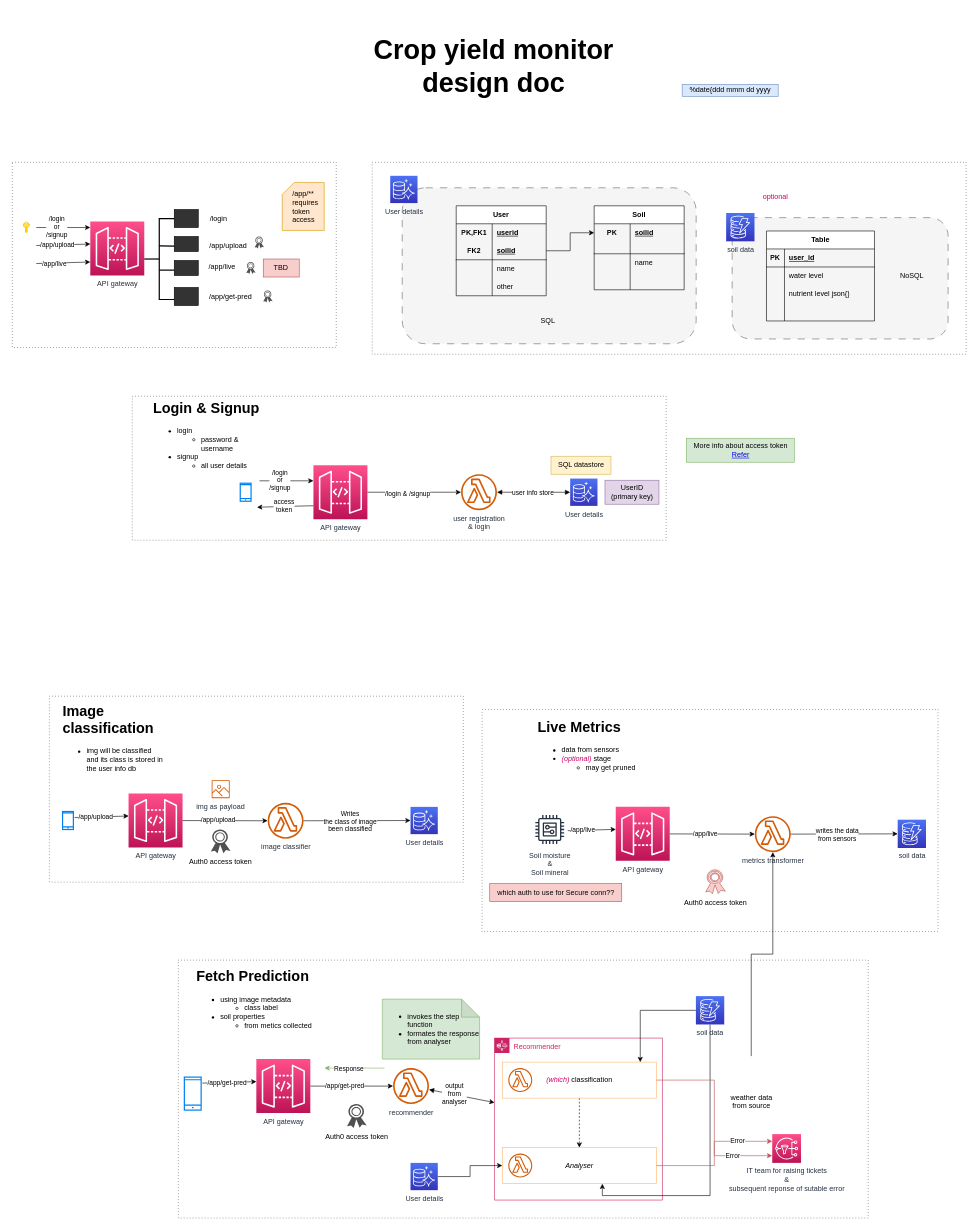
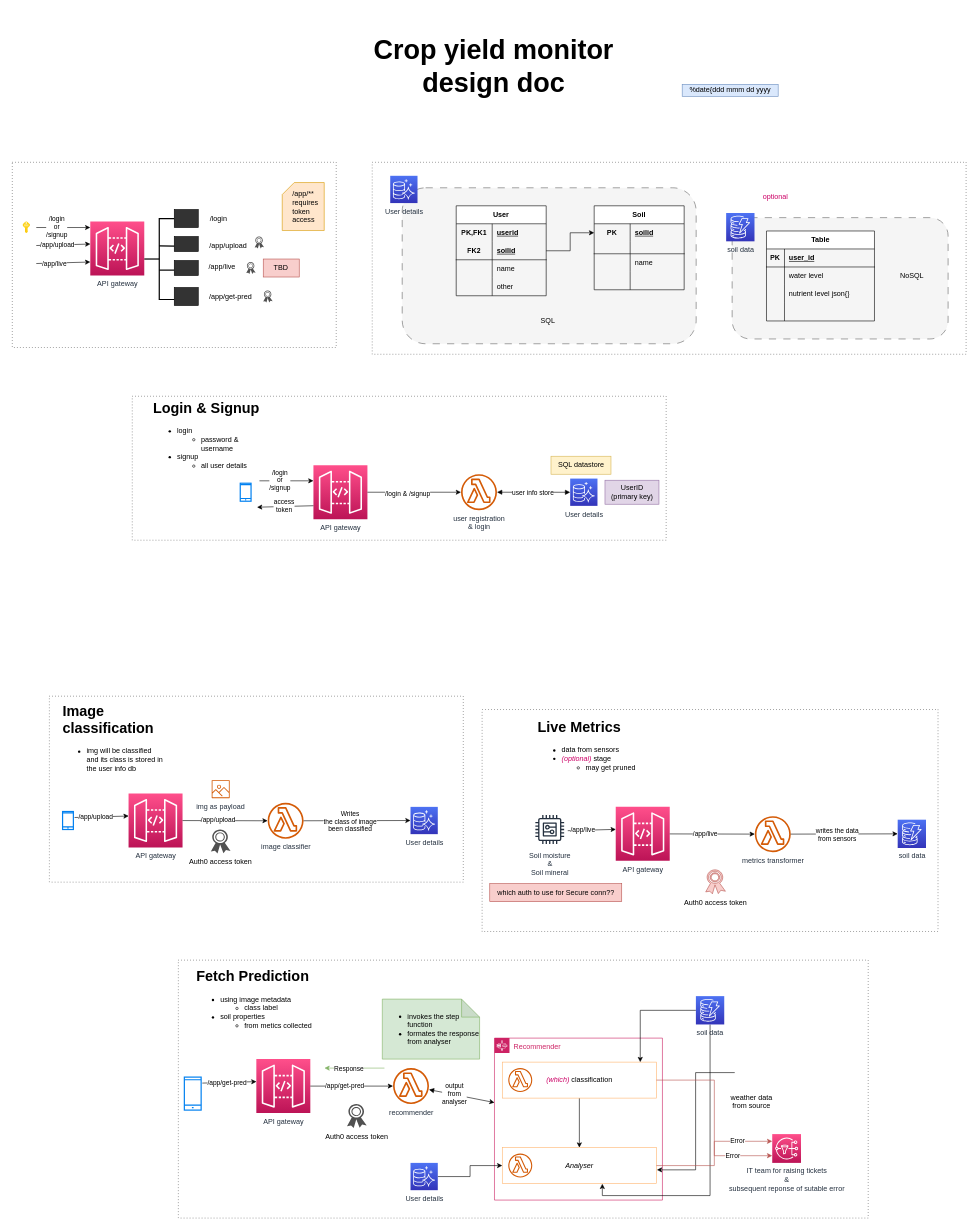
node "More info about access token Refer": removed
edge "weather data from source" -> "metrics transformer": now "weather data from source" -> "Analyser"
edge "(which) classification" -> "Analyser": style dashed -> solid
